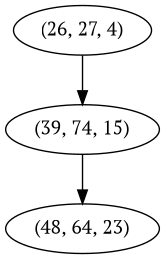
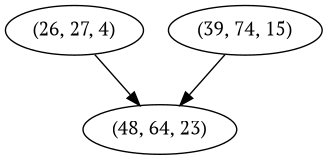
edge "(26, 27, 4)" -> "(39, 74, 15)": now "(26, 27, 4)" -> "(48, 64, 23)"
